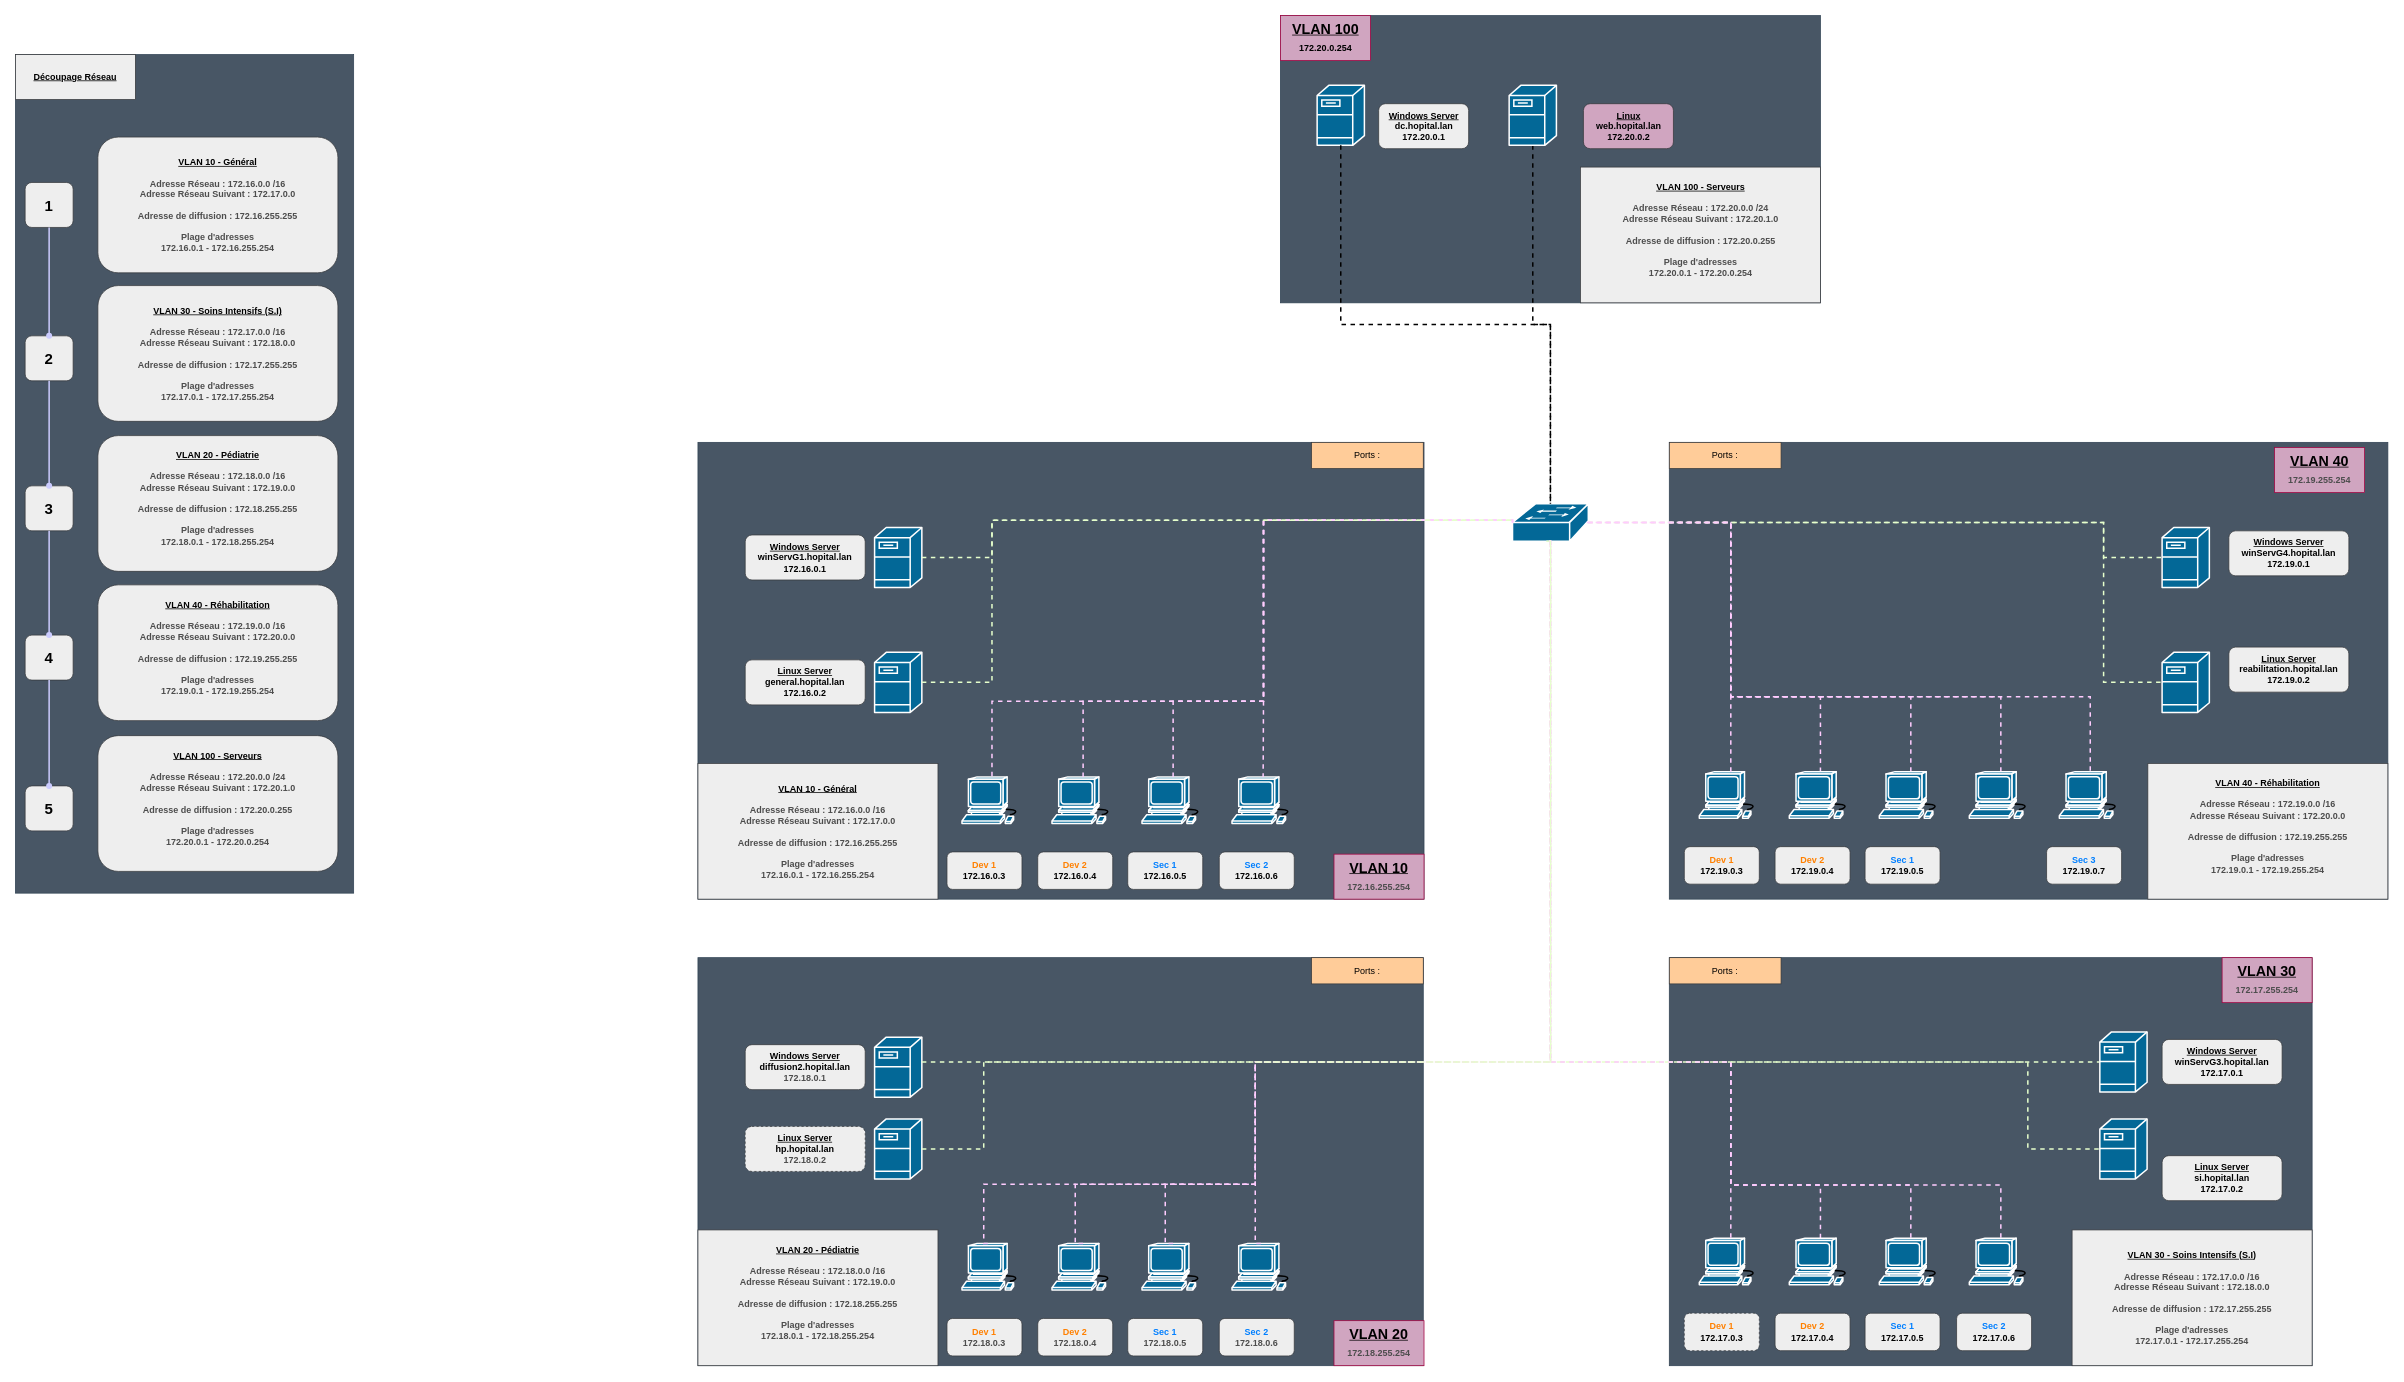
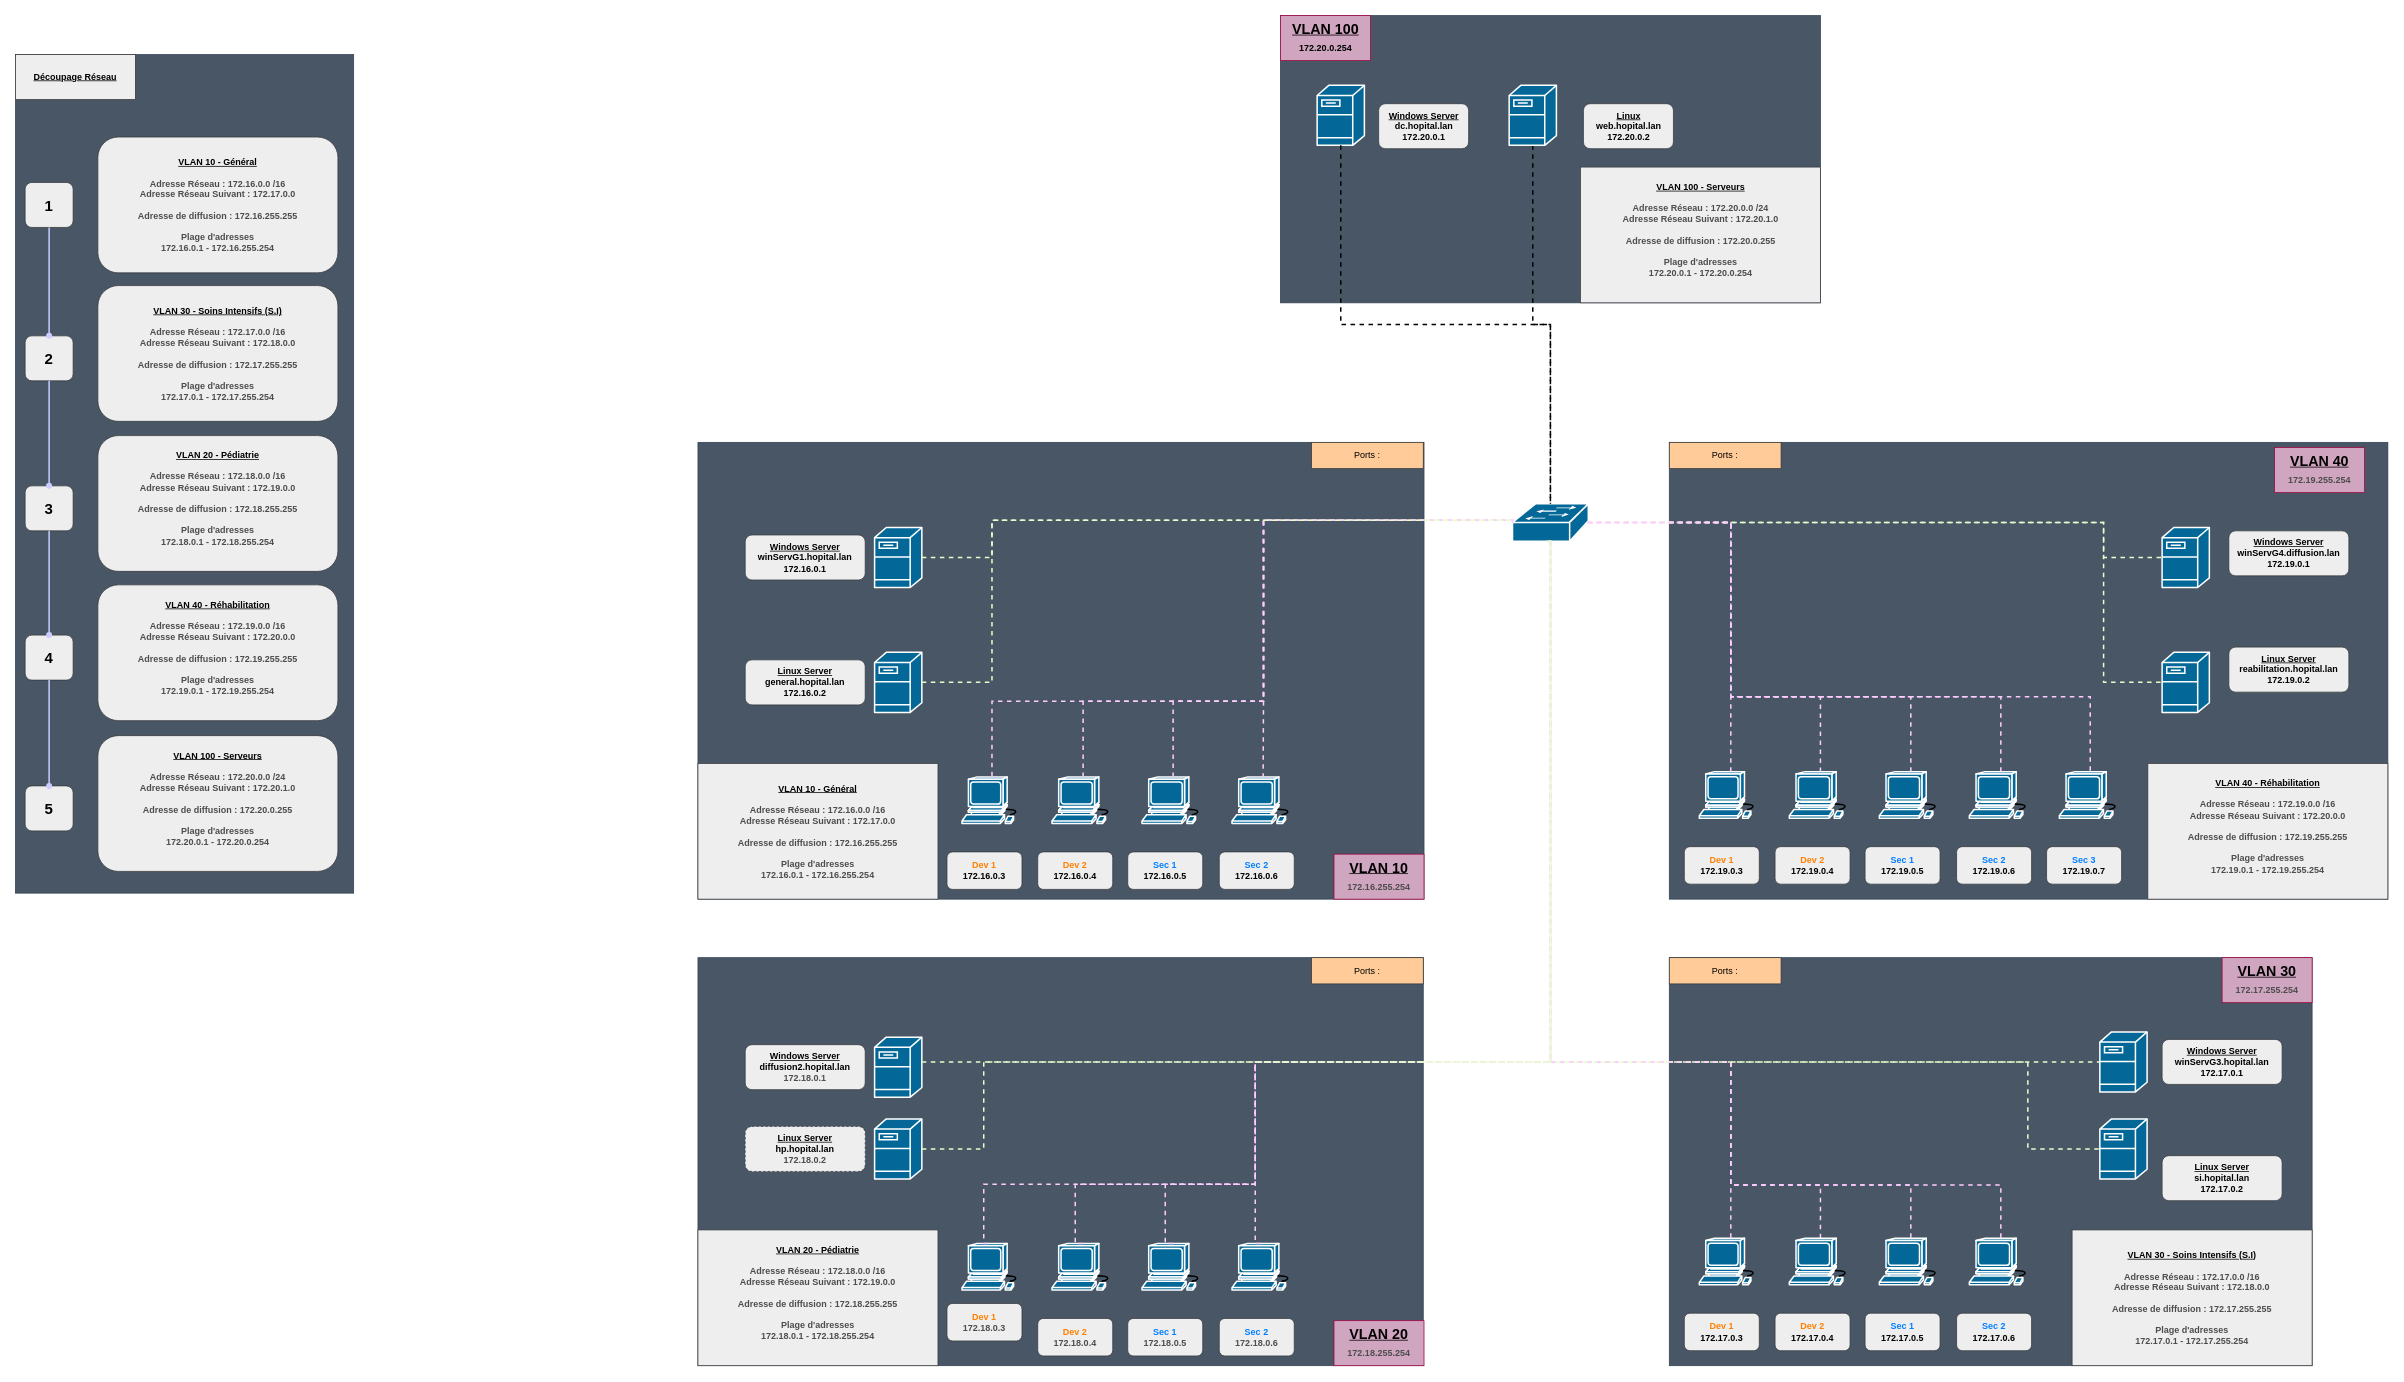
node "Linux web.hopital.lan 172.20.0.2": fillcolor #d0a5c0 -> #eeeeee
node "Windows Server winServG4.hopital.lan 172.19.0.1": label "Windows Server winServG4.hopital.lan 172.19.0.1" -> "Windows Server winServG4.diffusion.lan 172.19.0.1"
node "Sec 2 172.19.0.6": added
node "Dev 1 172.17.0.3": style dashed -> solid
node "Dev 1 172.18.0.3": moved (984, 1337) -> (984, 1322)
